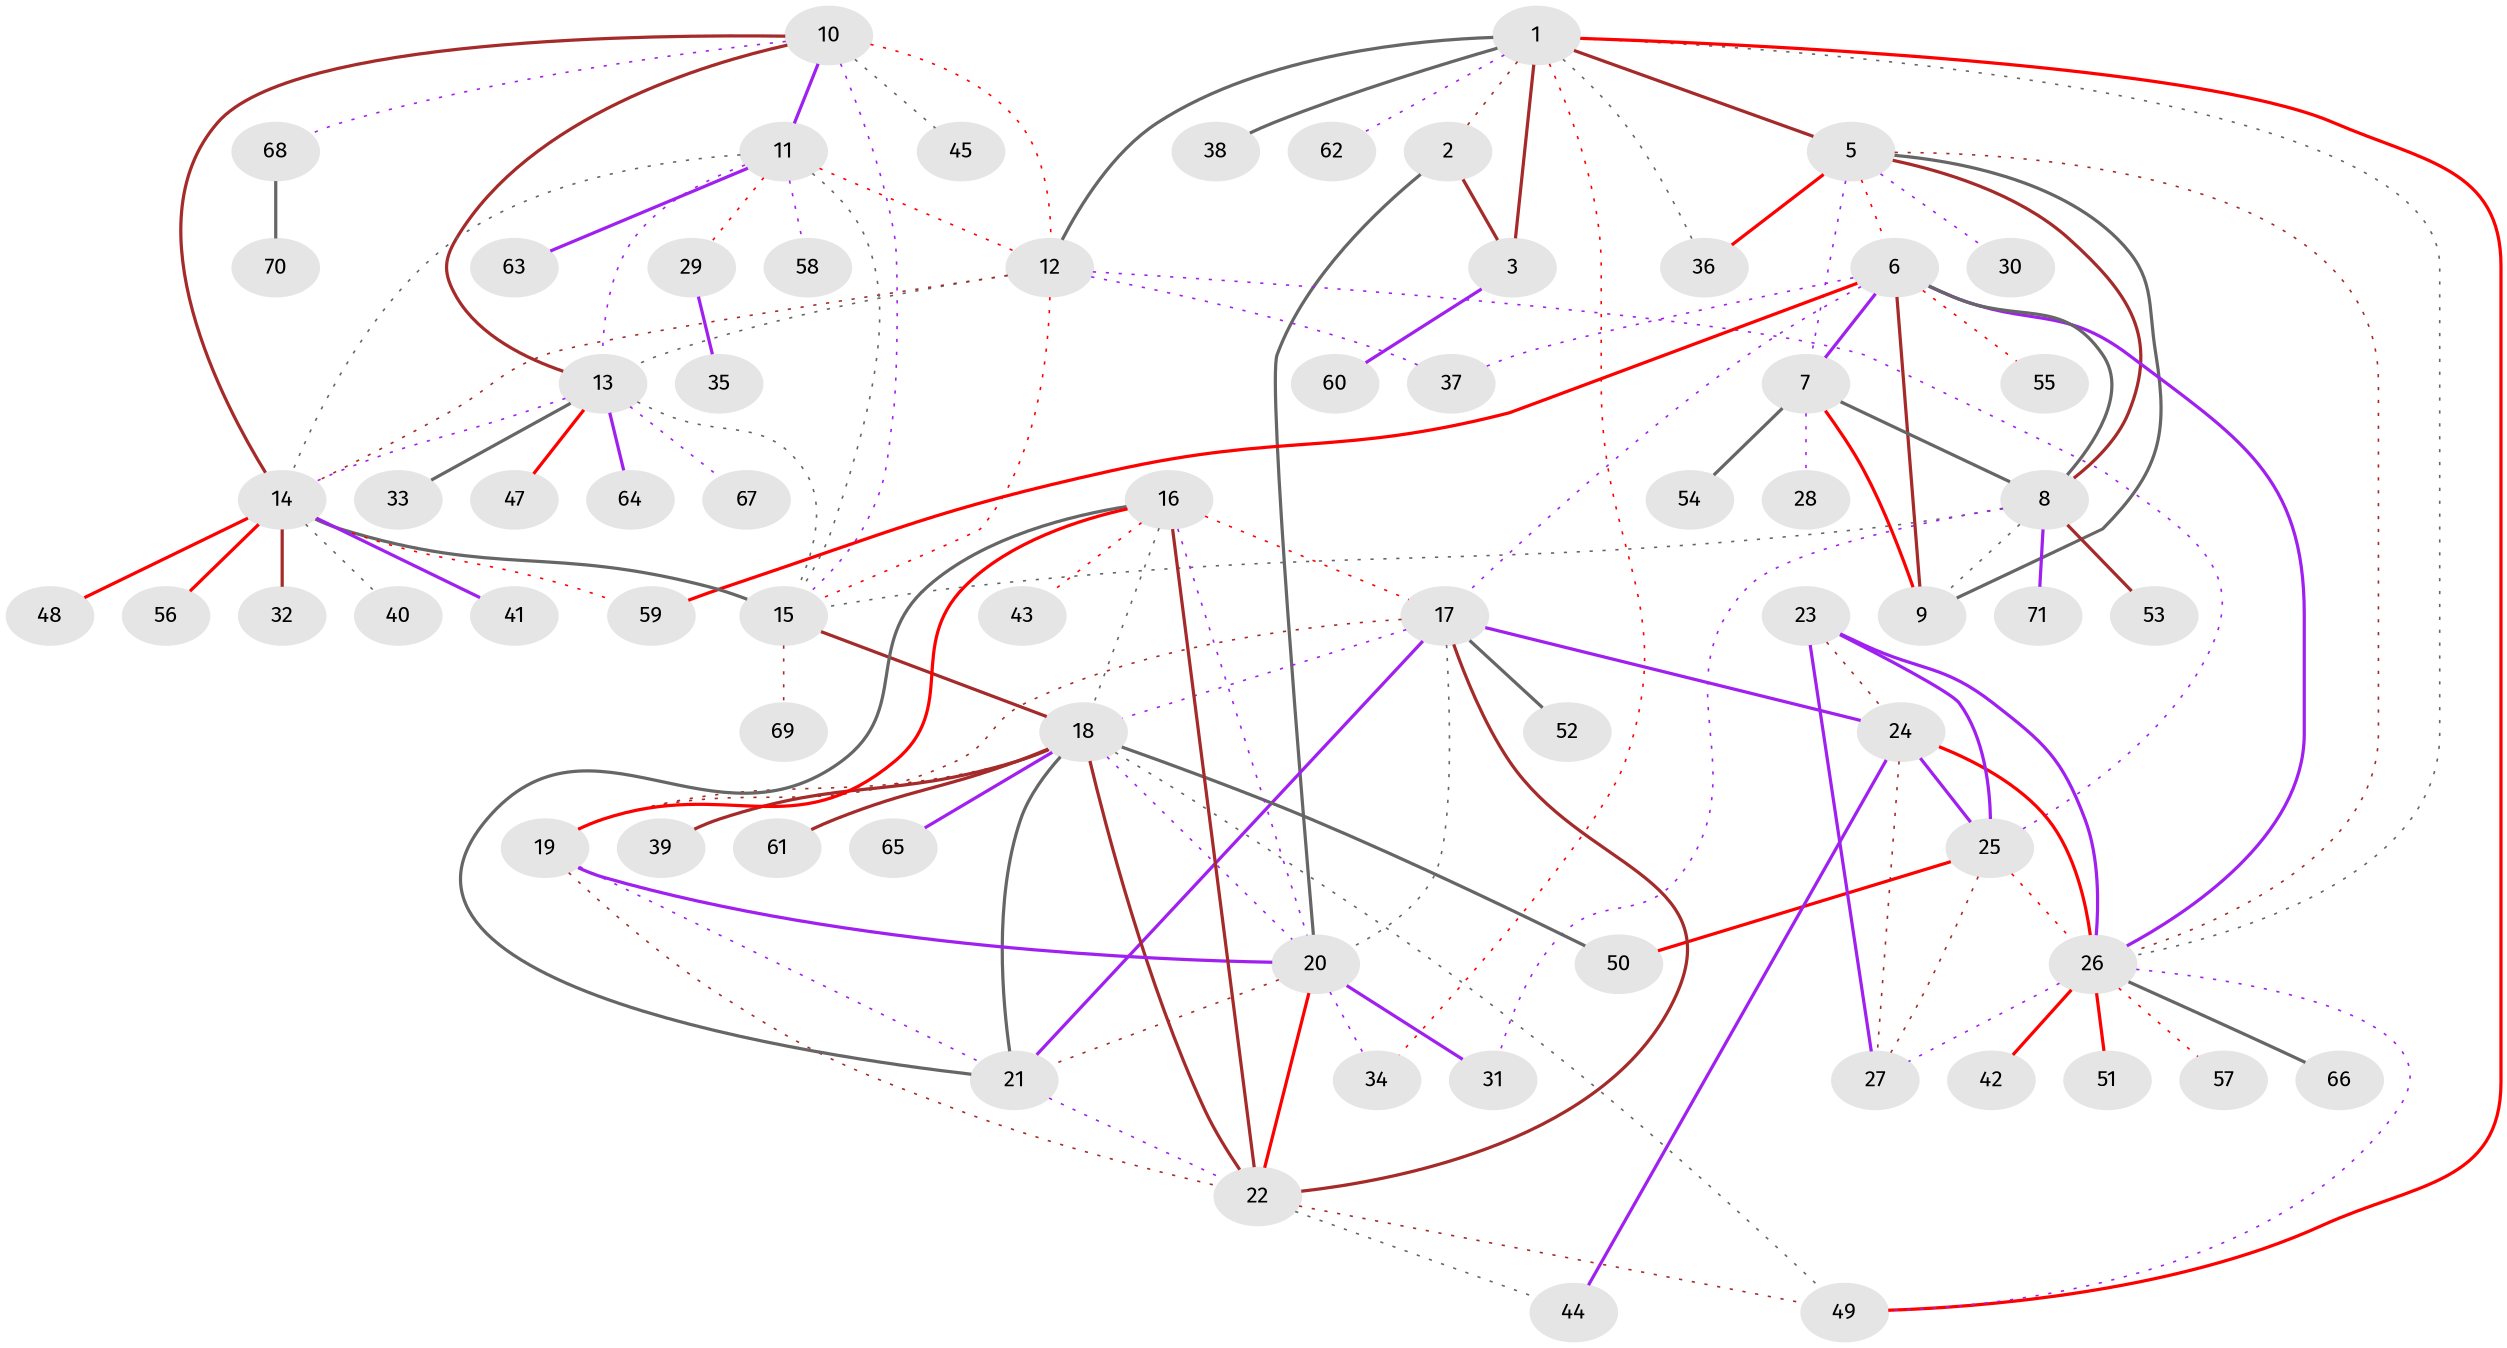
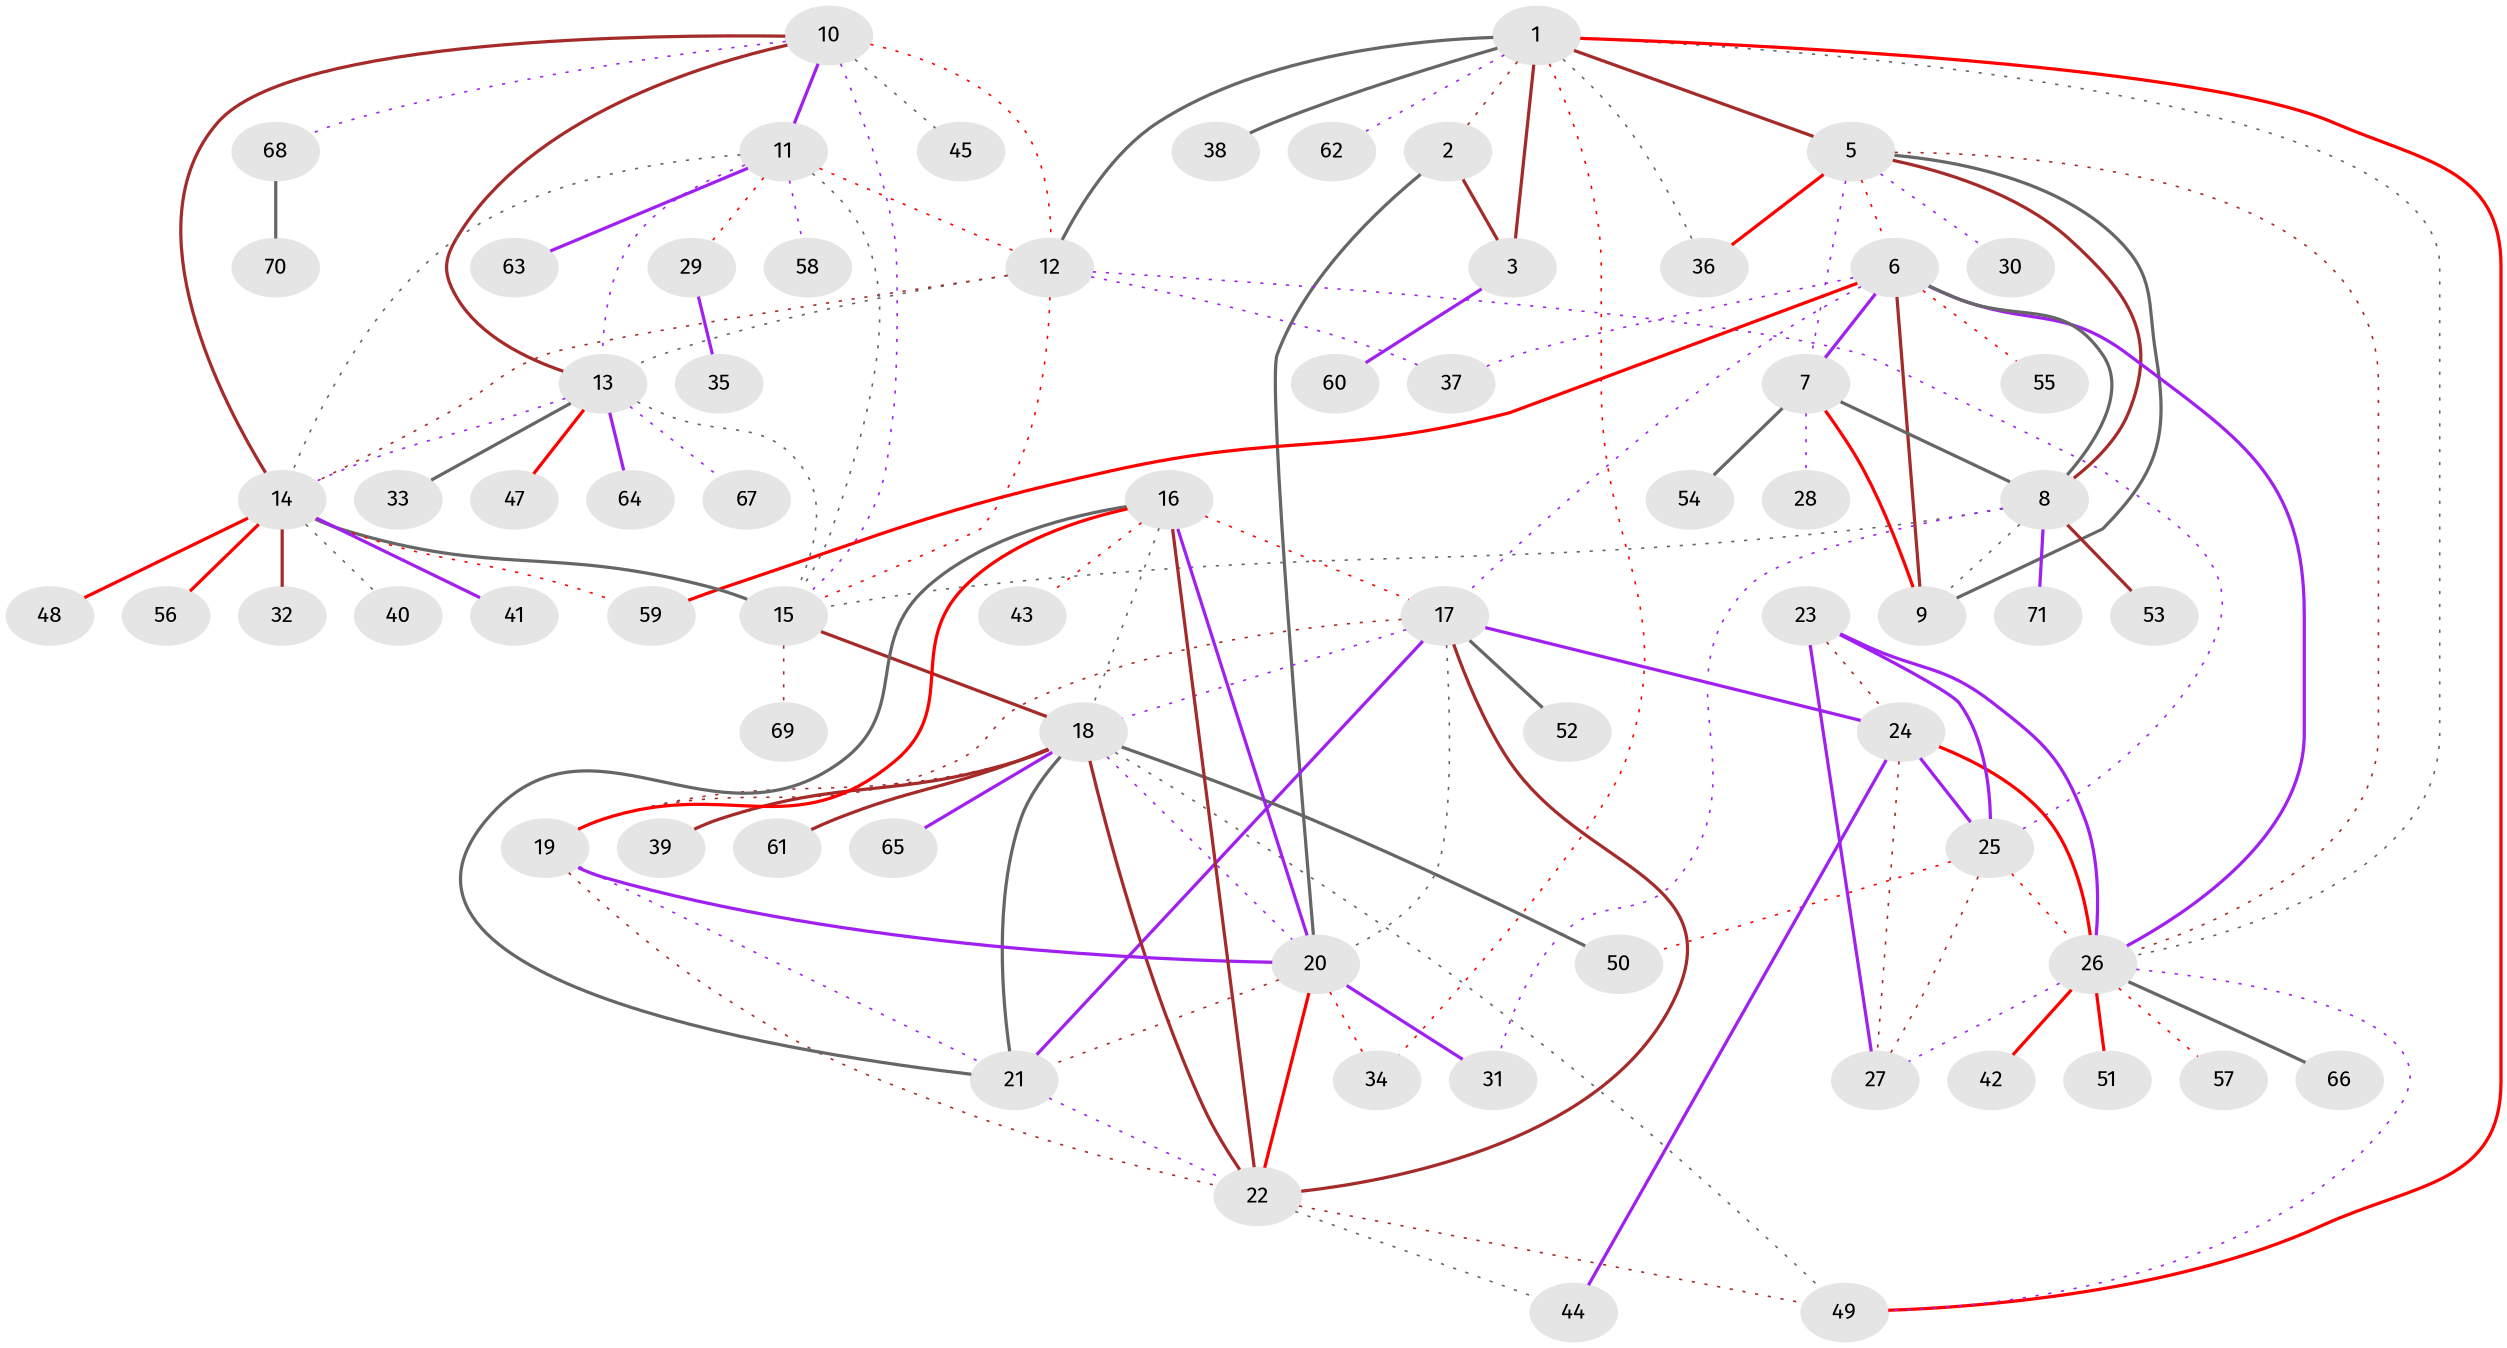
edge "16" -- "20": style dotted -> bold
edge "25" -- "50": style bold -> dotted
edge "20" -- "34": color purple -> red
